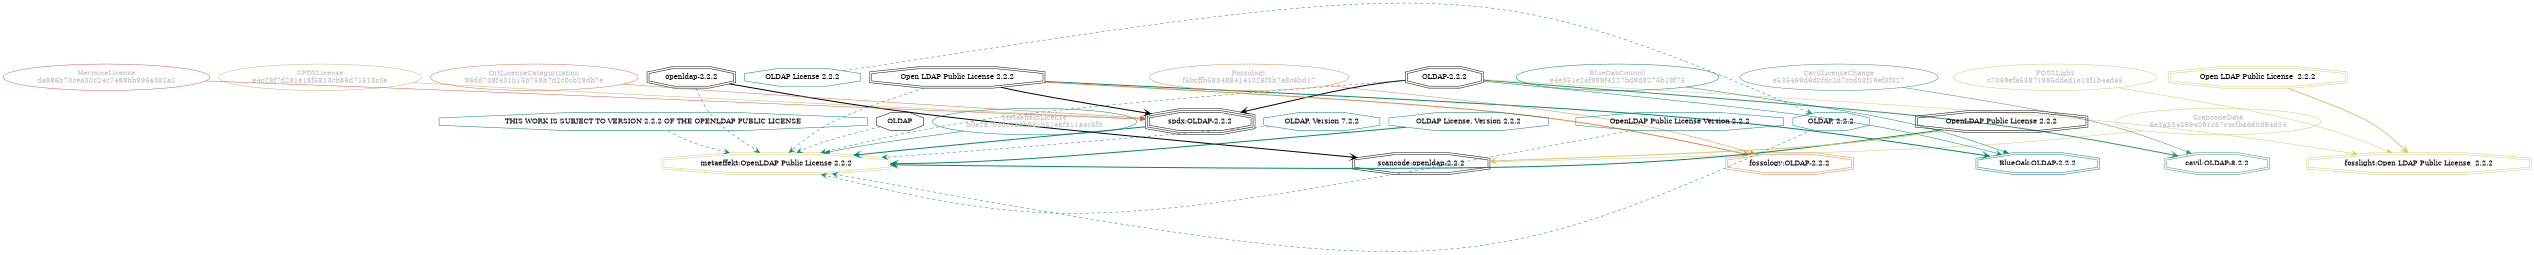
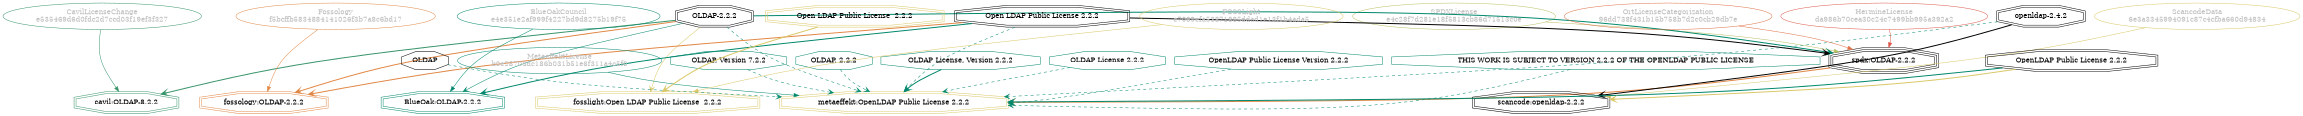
edge "OLDAP License 2.2.2" -> "OLDAP, 2.2.2": now "OLDAP License 2.2.2" -> "metaeffekt:OpenLDAP Public License 2.2.2"
edge "OLDAP-2.2.2" -> "fossology:OLDAP-2.2.2": added
node "openldap-2.2.2": label "openldap-2.2.2" -> "openldap-2.4.2"
edge "OLDAP-2.2.2" -> "spdx:OLDAP-2.2.2": color black -> #00876c
edge "spdx:OLDAP-2.2.2" -> "metaeffekt:OpenLDAP Public License 2.2.2": color #00876c -> #e18745
